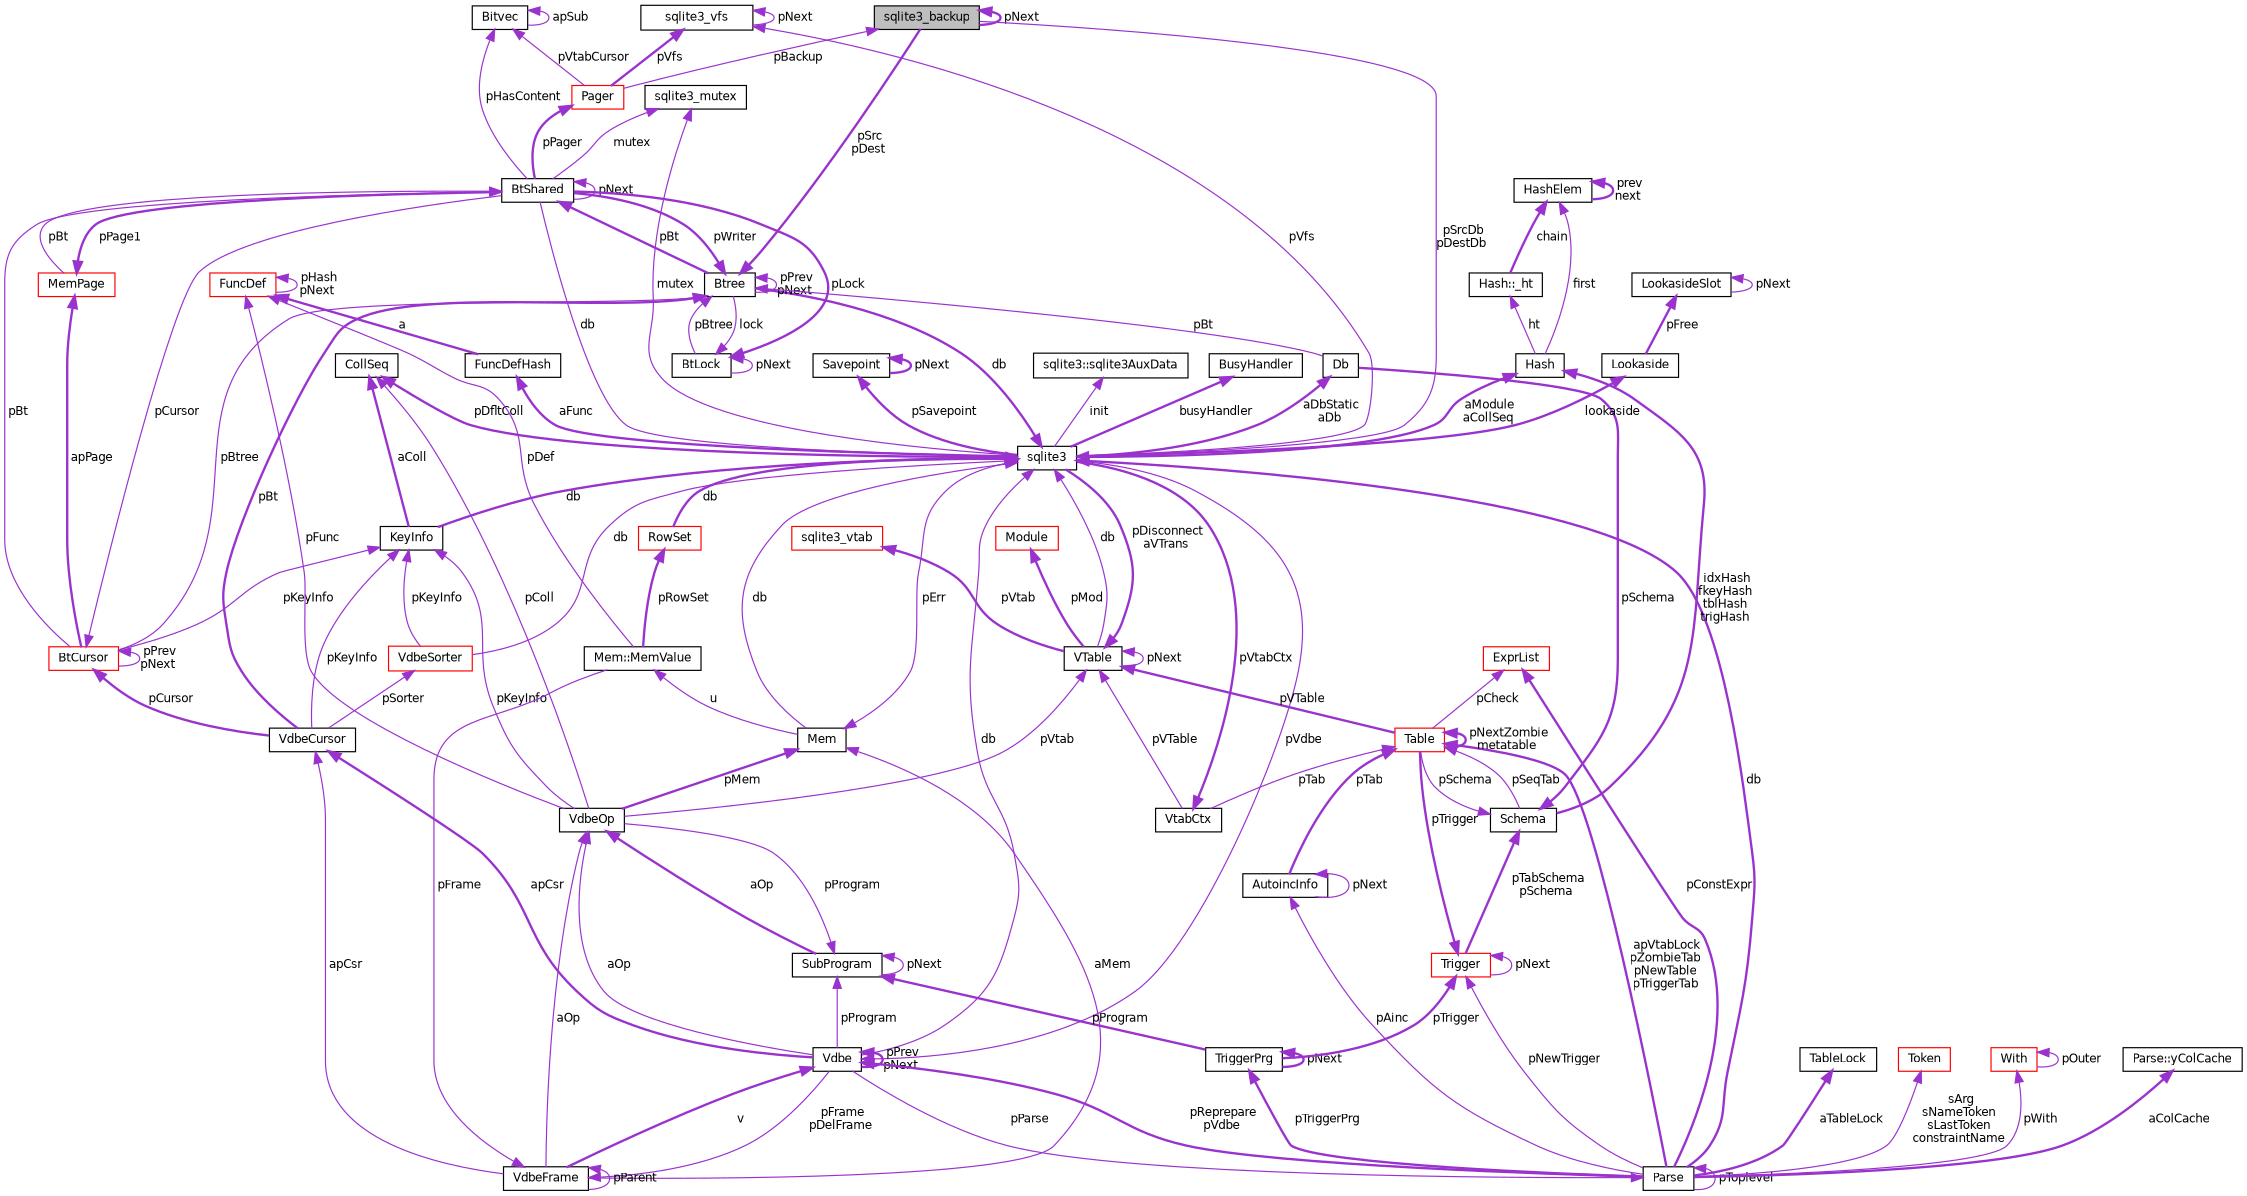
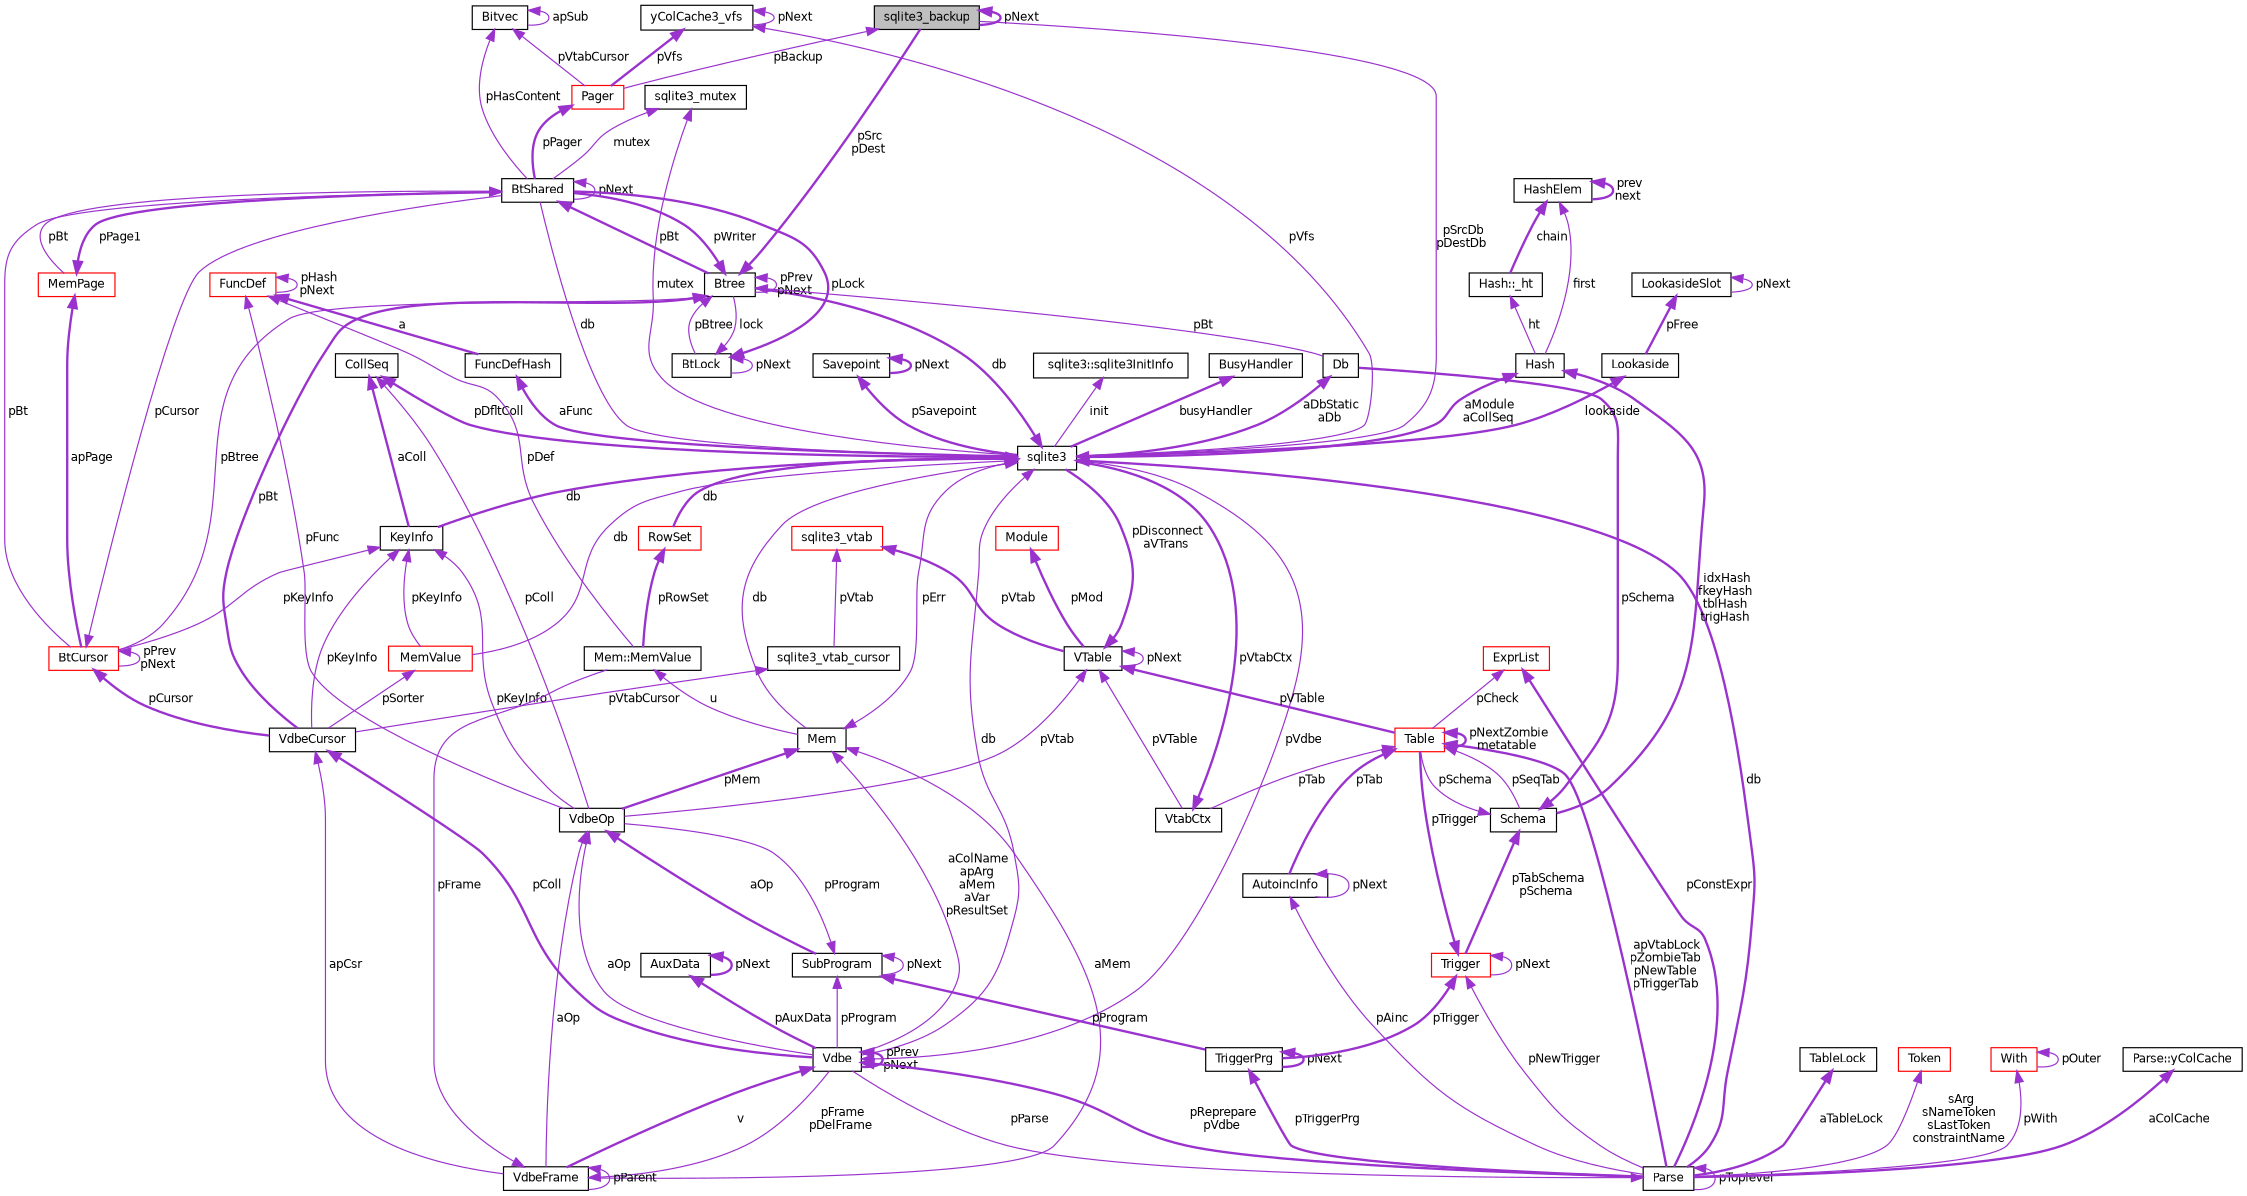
node "sqlite3_vfs": label "sqlite3_vfs" -> "yColCache3_vfs"
node "sqlite3::sqlite3AuxData": label "sqlite3::sqlite3AuxData" -> "sqlite3::sqlite3InitInfo"
edge "VTable" -> "sqlite3": removed, label "db"
node "VdbeSorter": label "VdbeSorter" -> "MemValue"
node "sqlite3_vtab_cursor": added
edge "Vdbe" -> "VdbeCursor": label " apCsr" -> " pColl"
edge "Vdbe" -> "Mem": added, label "aColName apArg aMem aVar pResultSet"
node "AuxData": added
